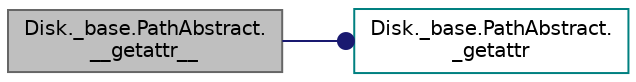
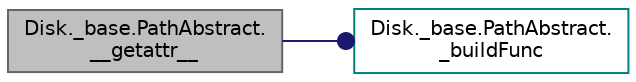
node "Disk._base.PathAbstract. _getattr": label "Disk._base.PathAbstract. _getattr" -> "Disk._base.PathAbstract. _buildFunc"
